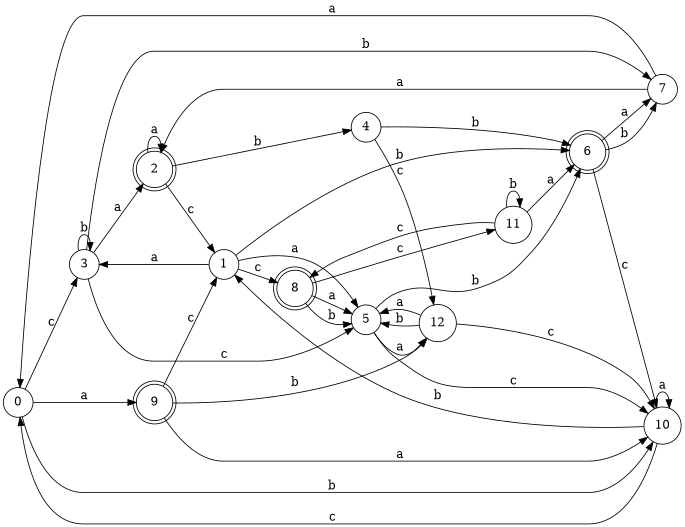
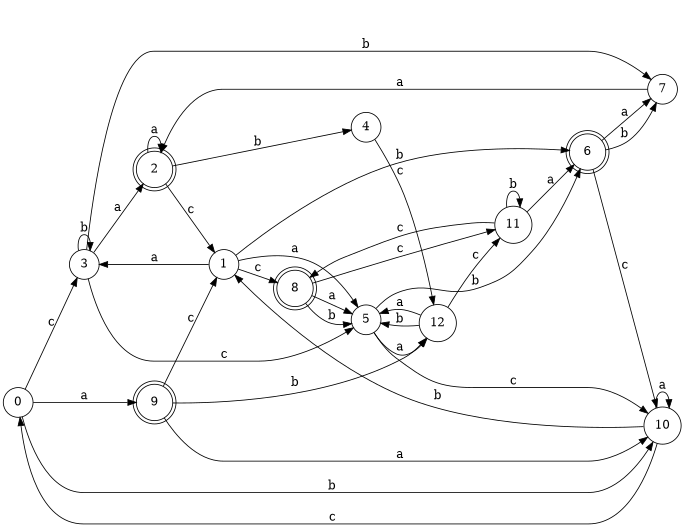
edge "7" -> "0": removed, label "a"
edge "4" -> "6": removed, label "b"
edge "12" -> "10": now "12" -> "11"
